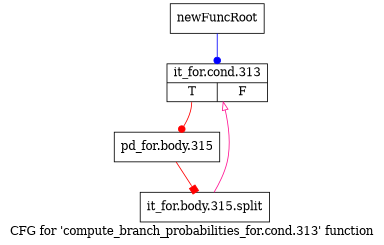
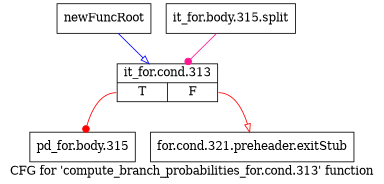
edge "newFuncRoot" -> "it_for.cond.313": arrowhead dot -> onormal
node "for.cond.321.preheader.exitStub": added
edge "it_for.body.315.split" -> "it_for.cond.313": arrowhead onormal -> dot
edge "pd_for.body.315" -> "it_for.body.315.split": removed
